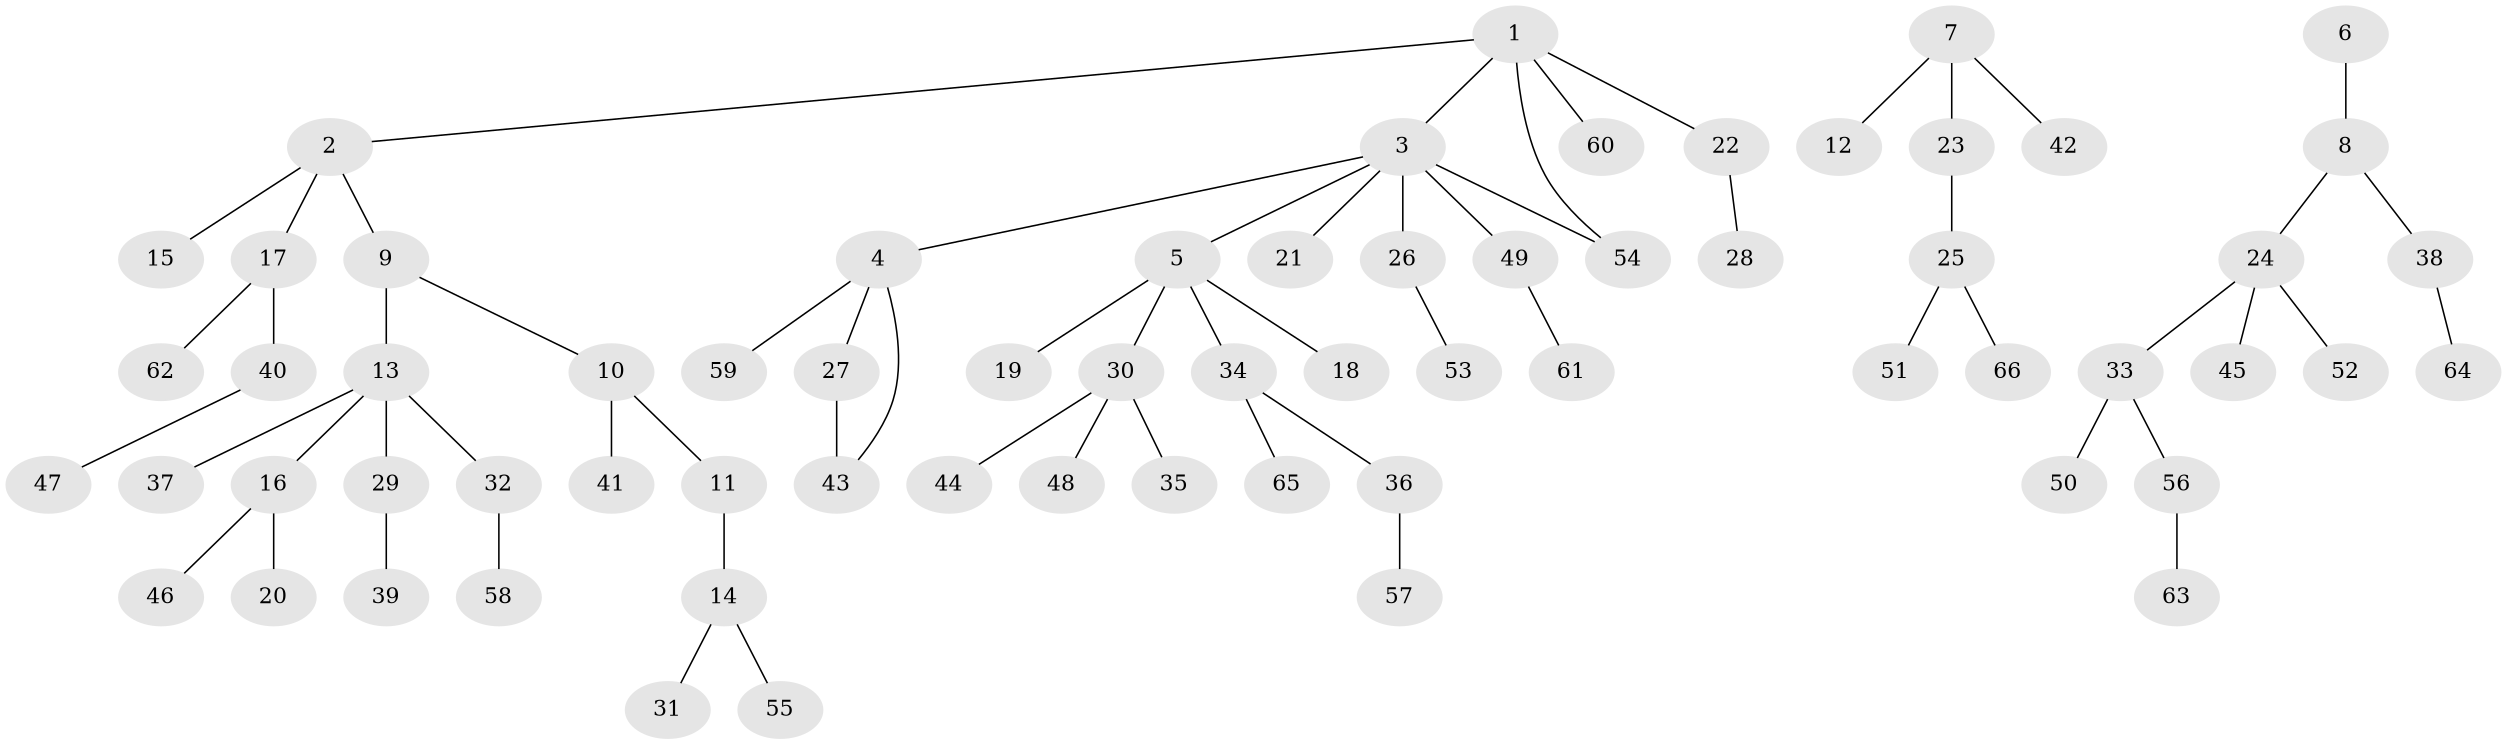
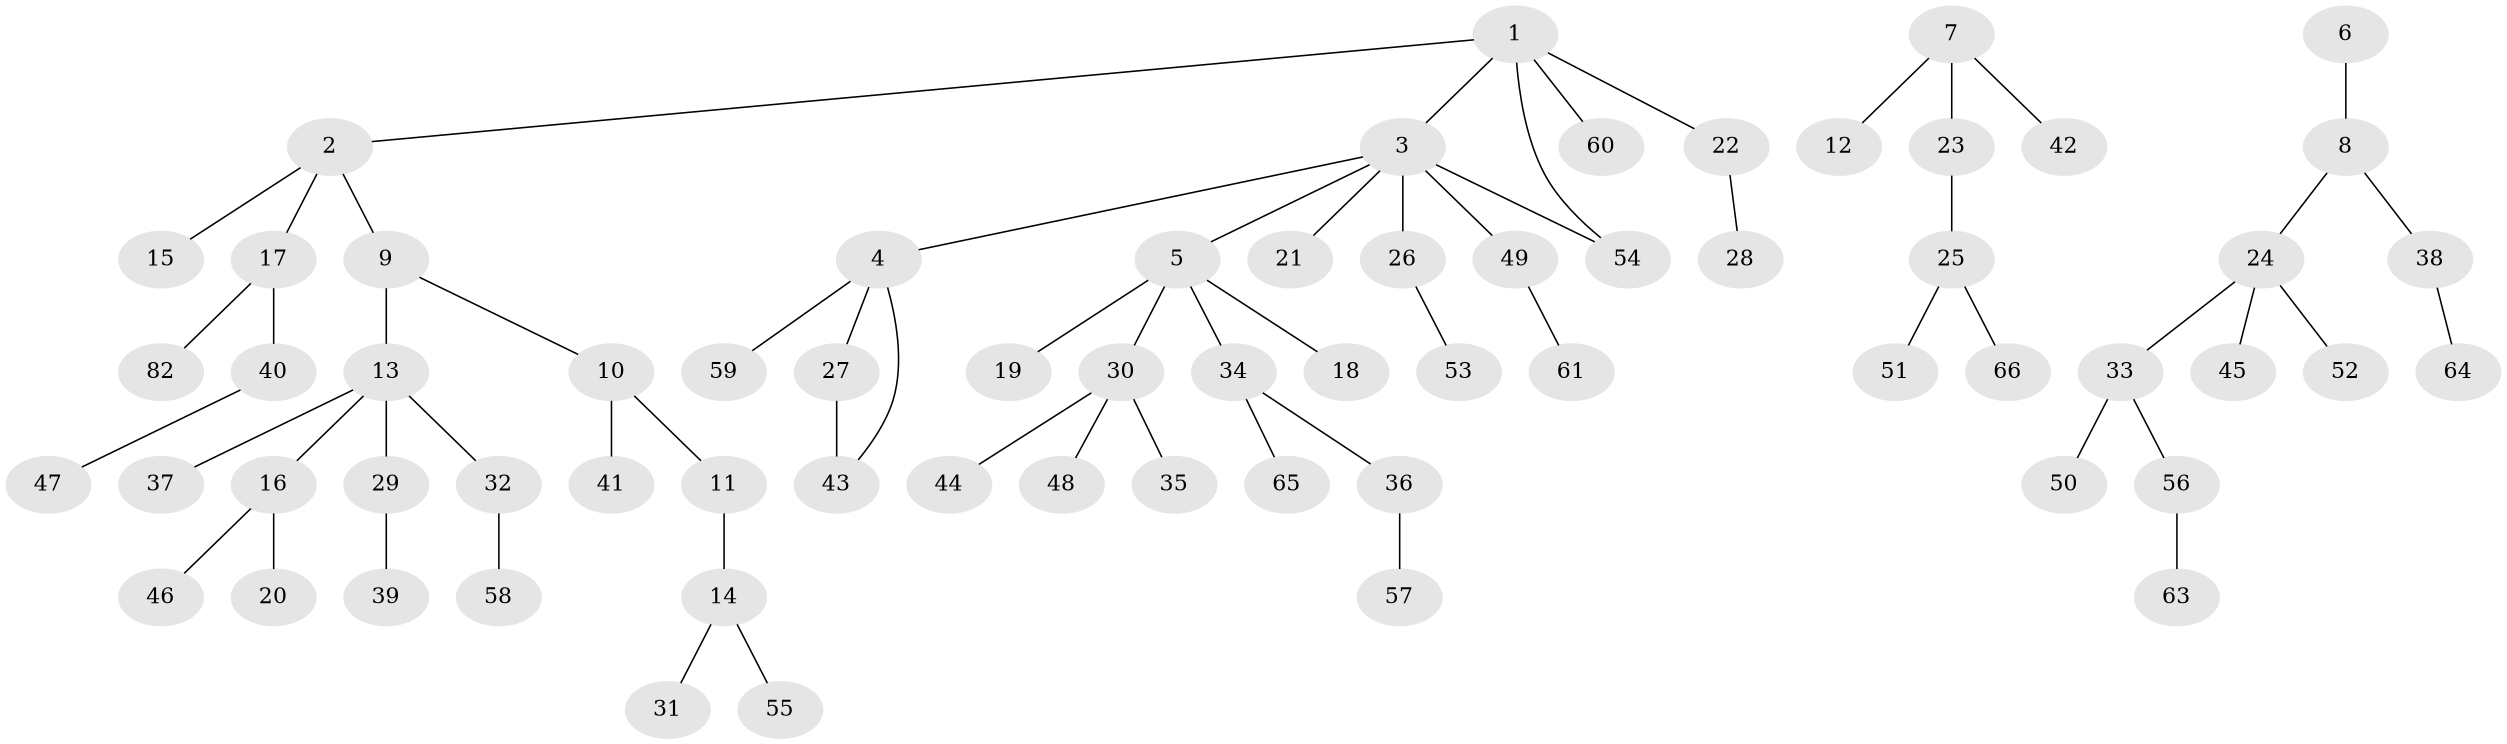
node "62": label "62" -> "82"
